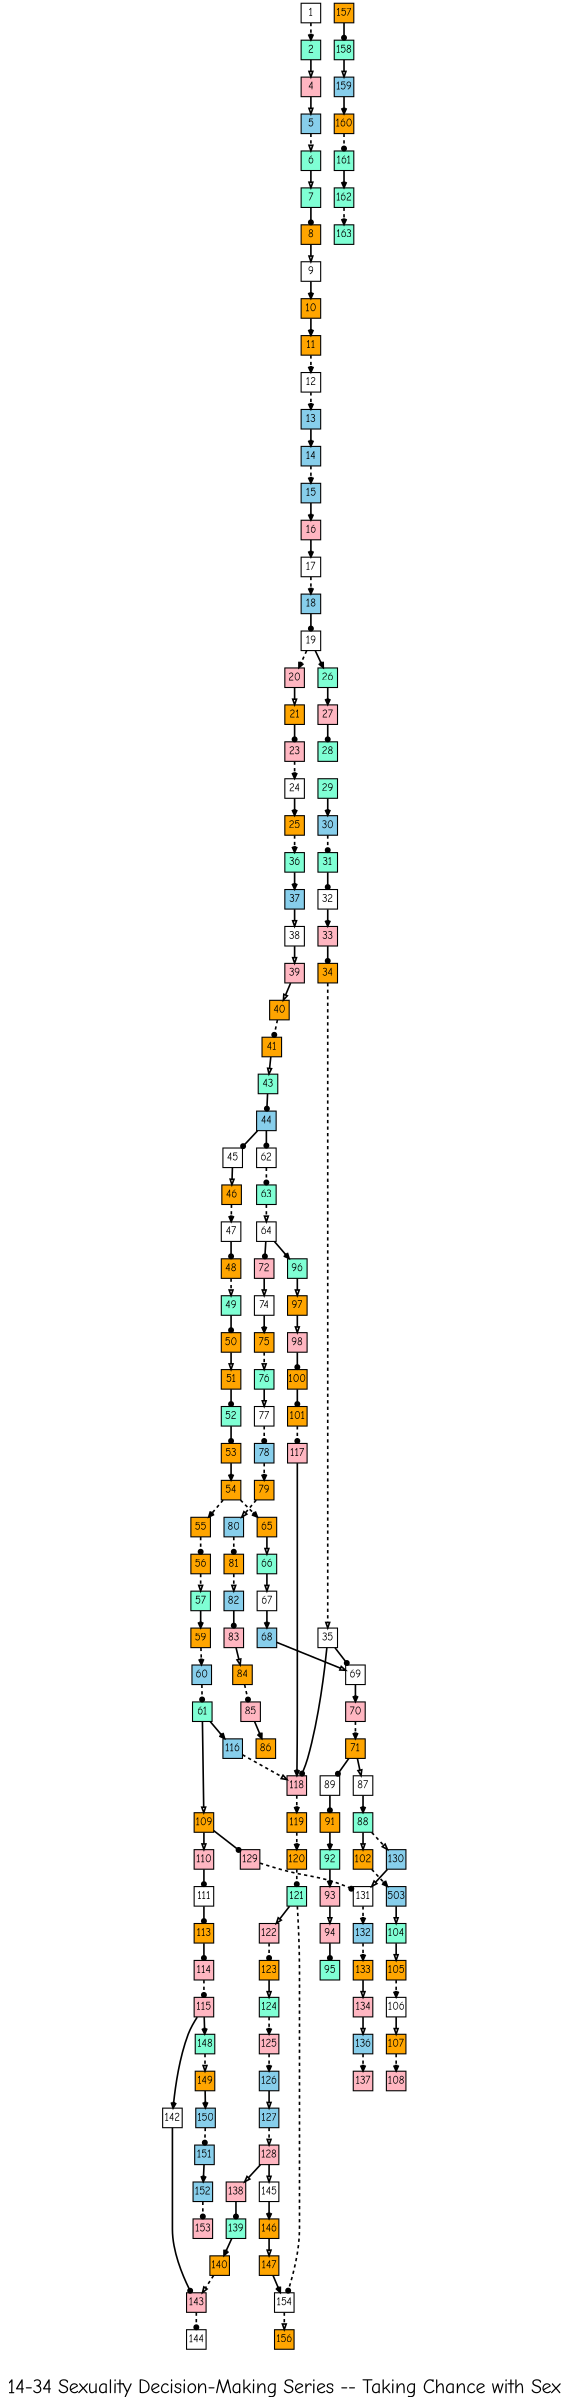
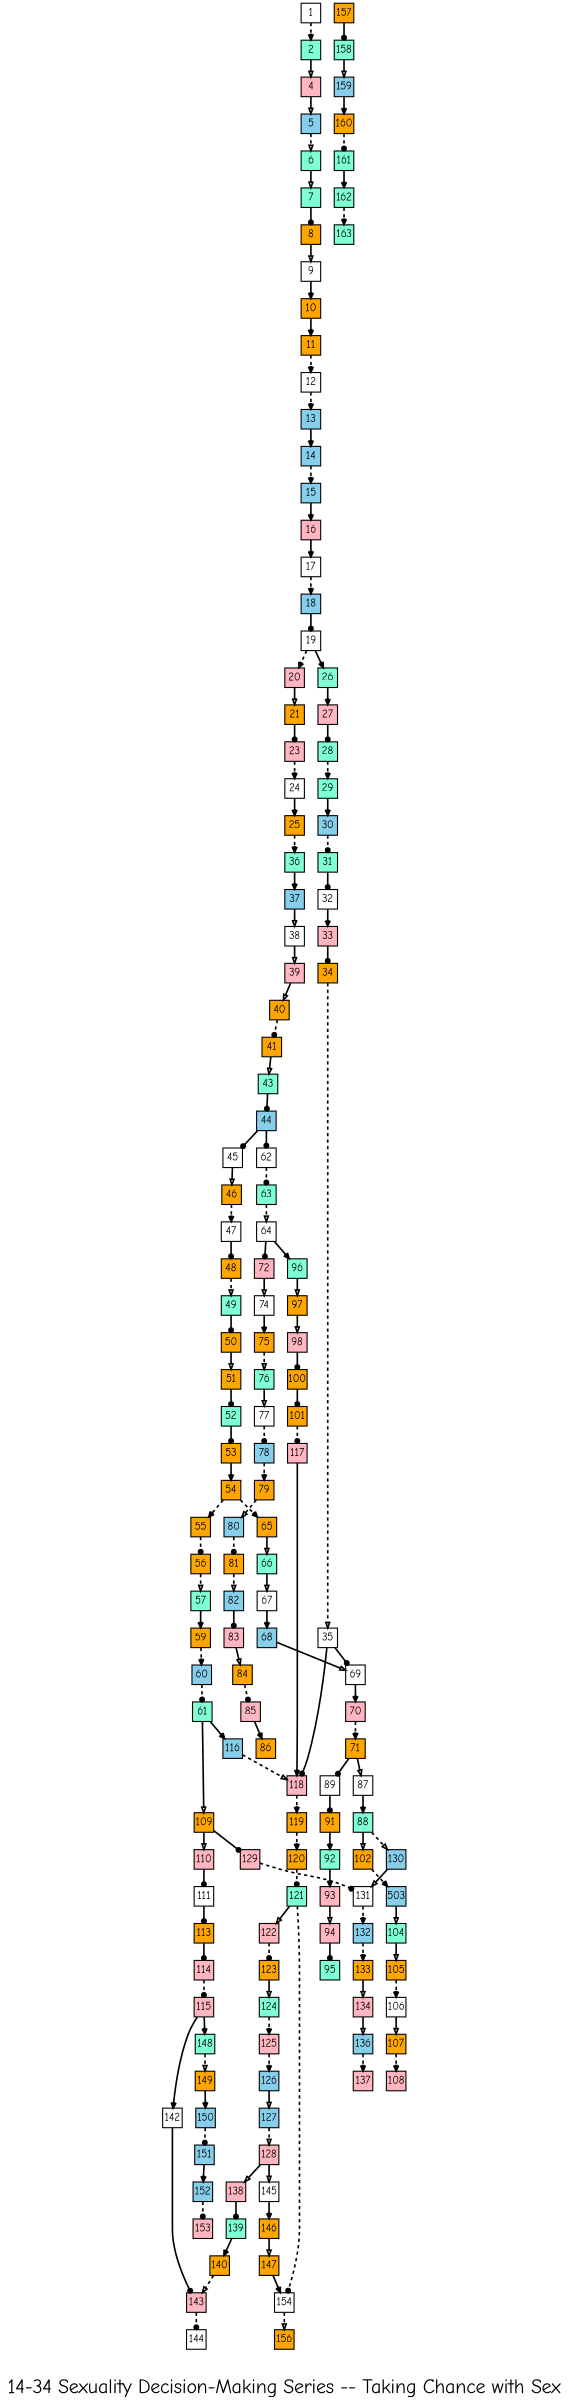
edge "28" -> "29": added
